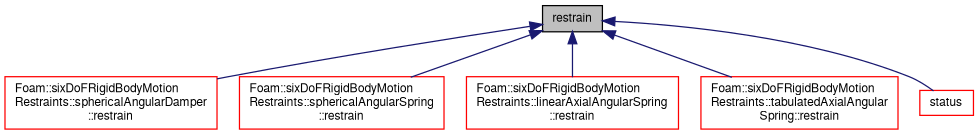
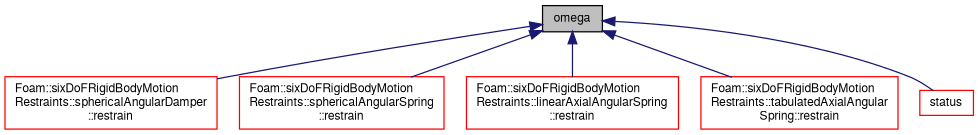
node "restrain": label "restrain" -> "omega"
